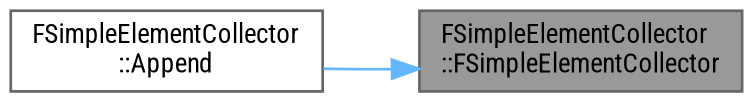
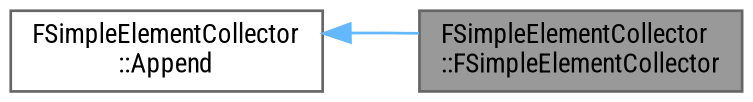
edge "FSimpleElementCollector ::Append" -> "FSimpleElementCollector ::FSimpleElementCollector": reversed
